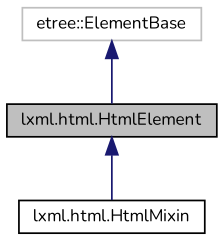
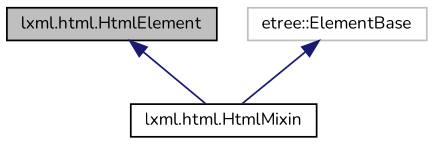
edge "lxml.html.HtmlElement" -> "etree::ElementBase": now "lxml.html.HtmlMixin" -> "etree::ElementBase"
